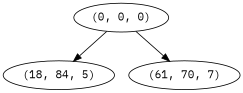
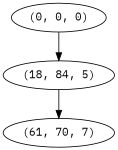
edge "(0, 0, 0)" -> "(61, 70, 7)": now "(18, 84, 5)" -> "(61, 70, 7)"
